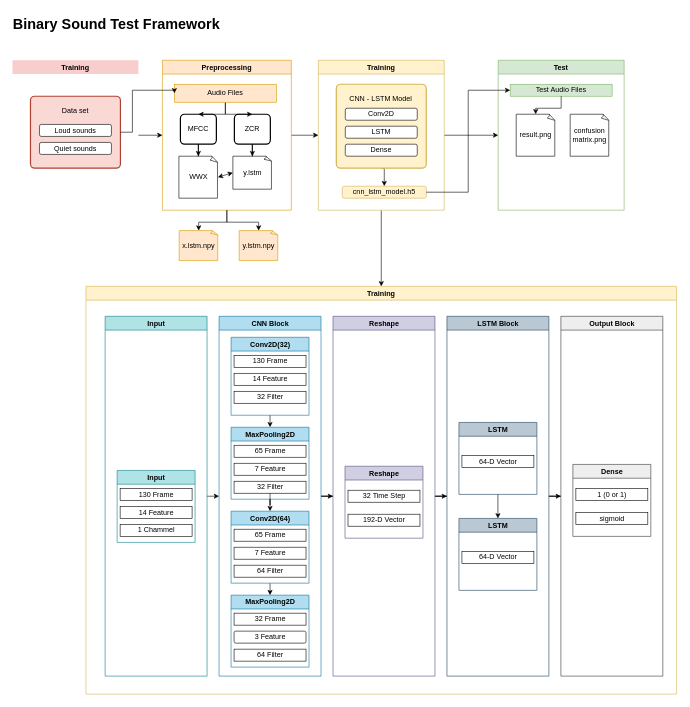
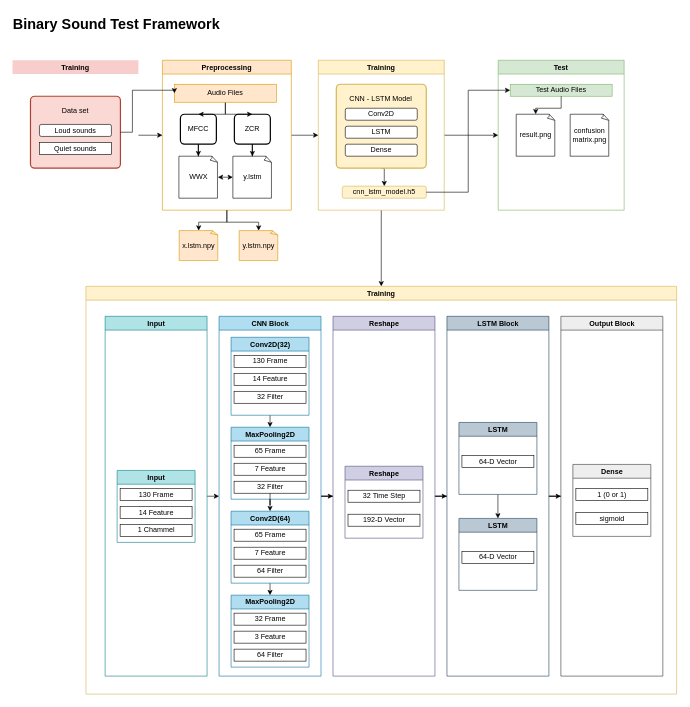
node "Quiet sounds": shape rounded rectangle -> rectangle
node "y.lstm": size 39x33 -> 39x42
node "3 Feature": shape rounded rectangle -> rectangle
